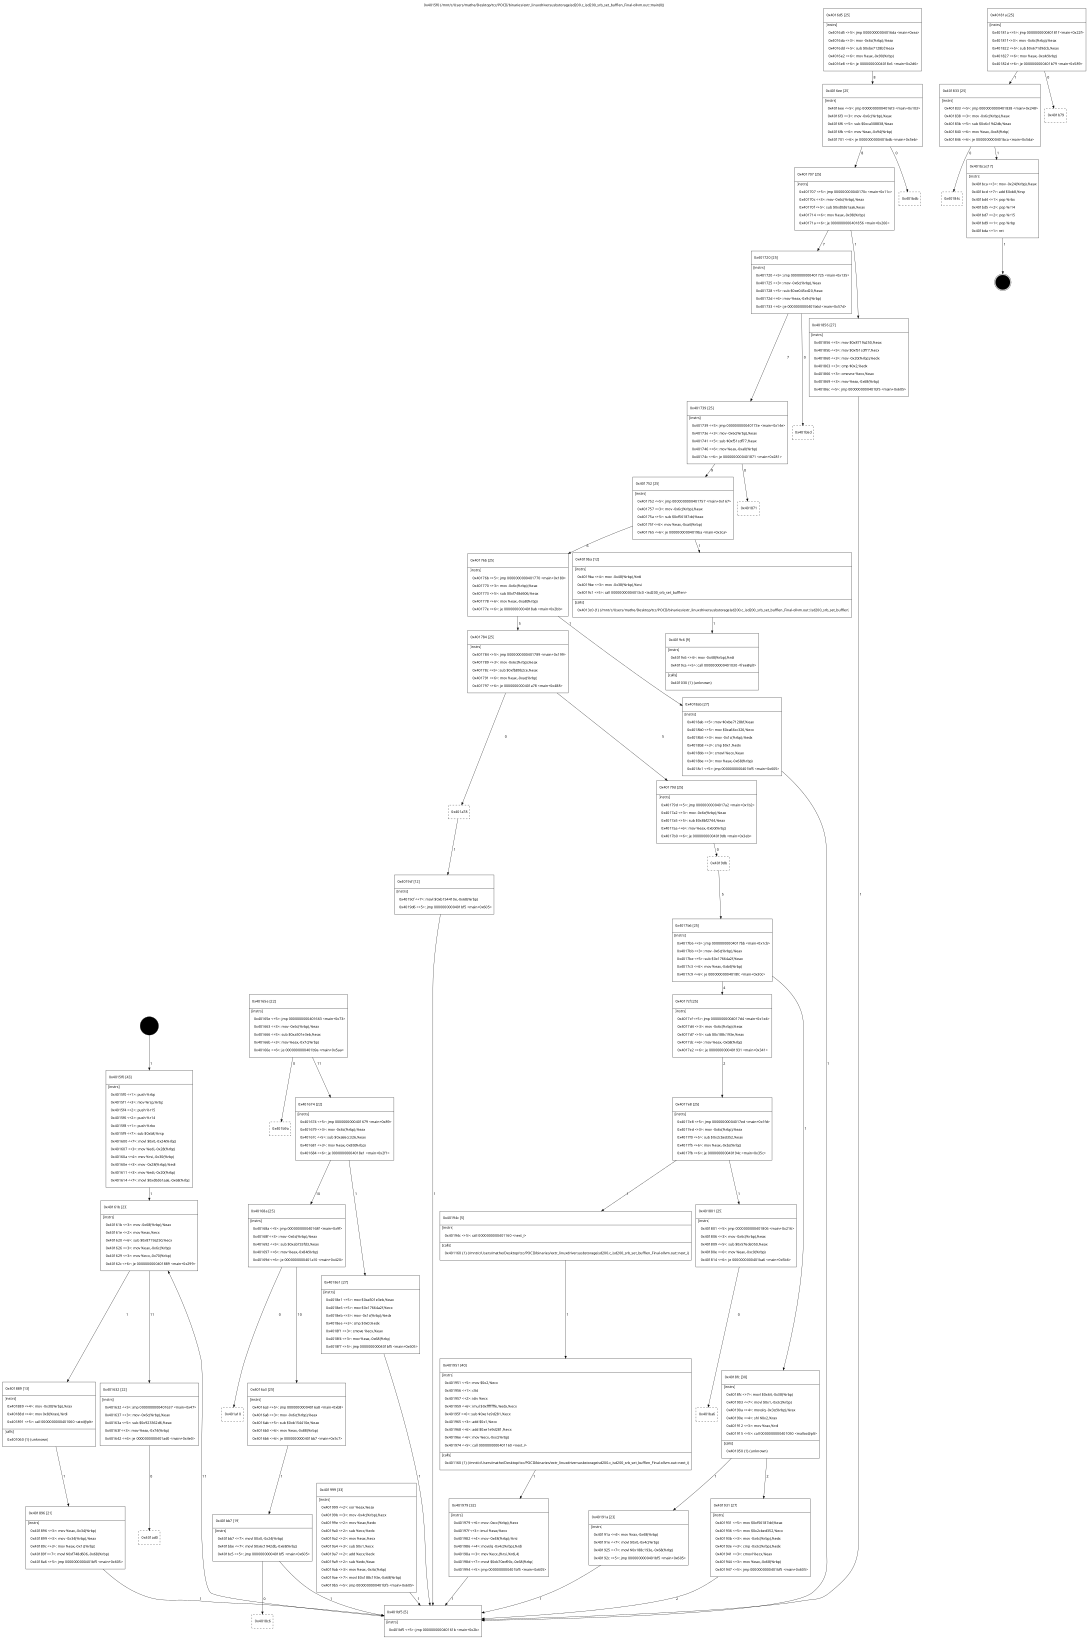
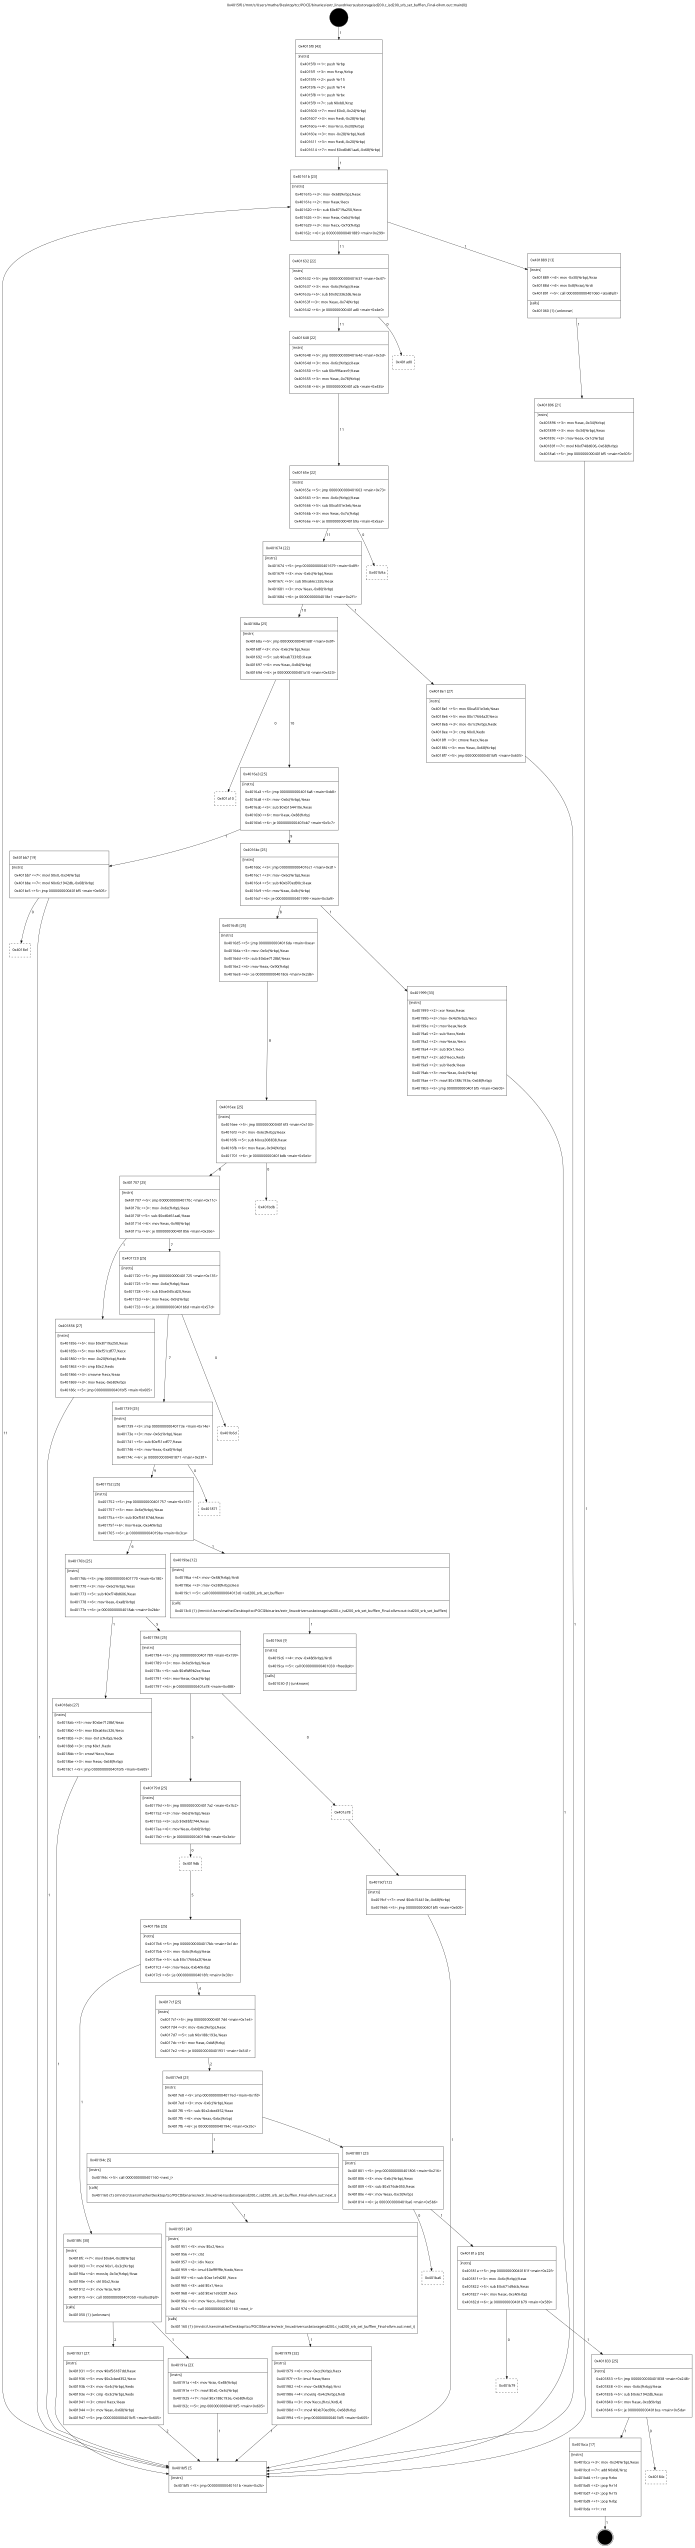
node "0x401648 [22]": added
node "0x4016bc [25]": added
edge "0x401801 [25]" -> "0x40181a [25]": added, label "1"
